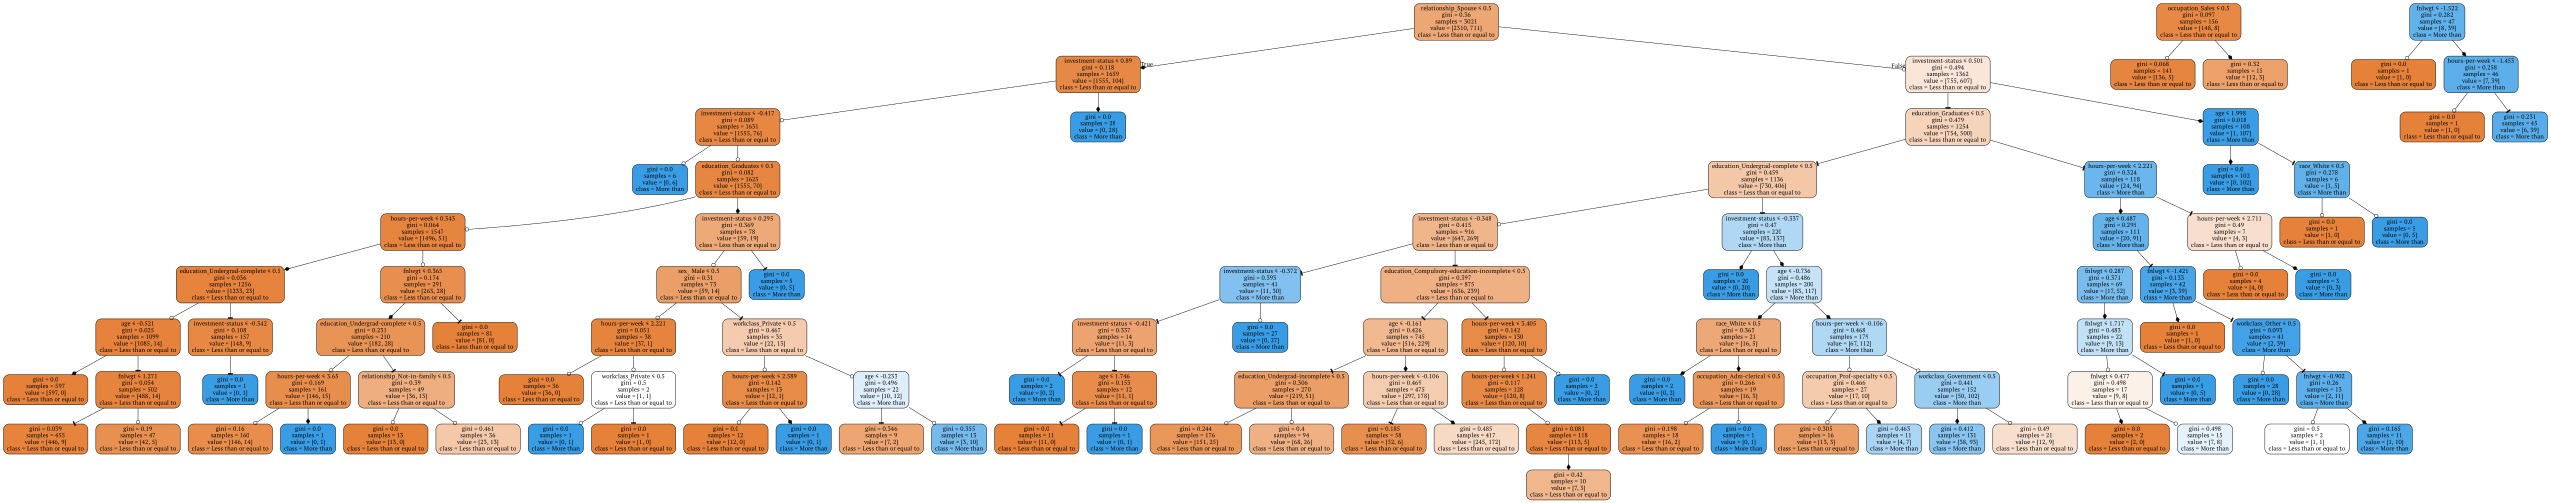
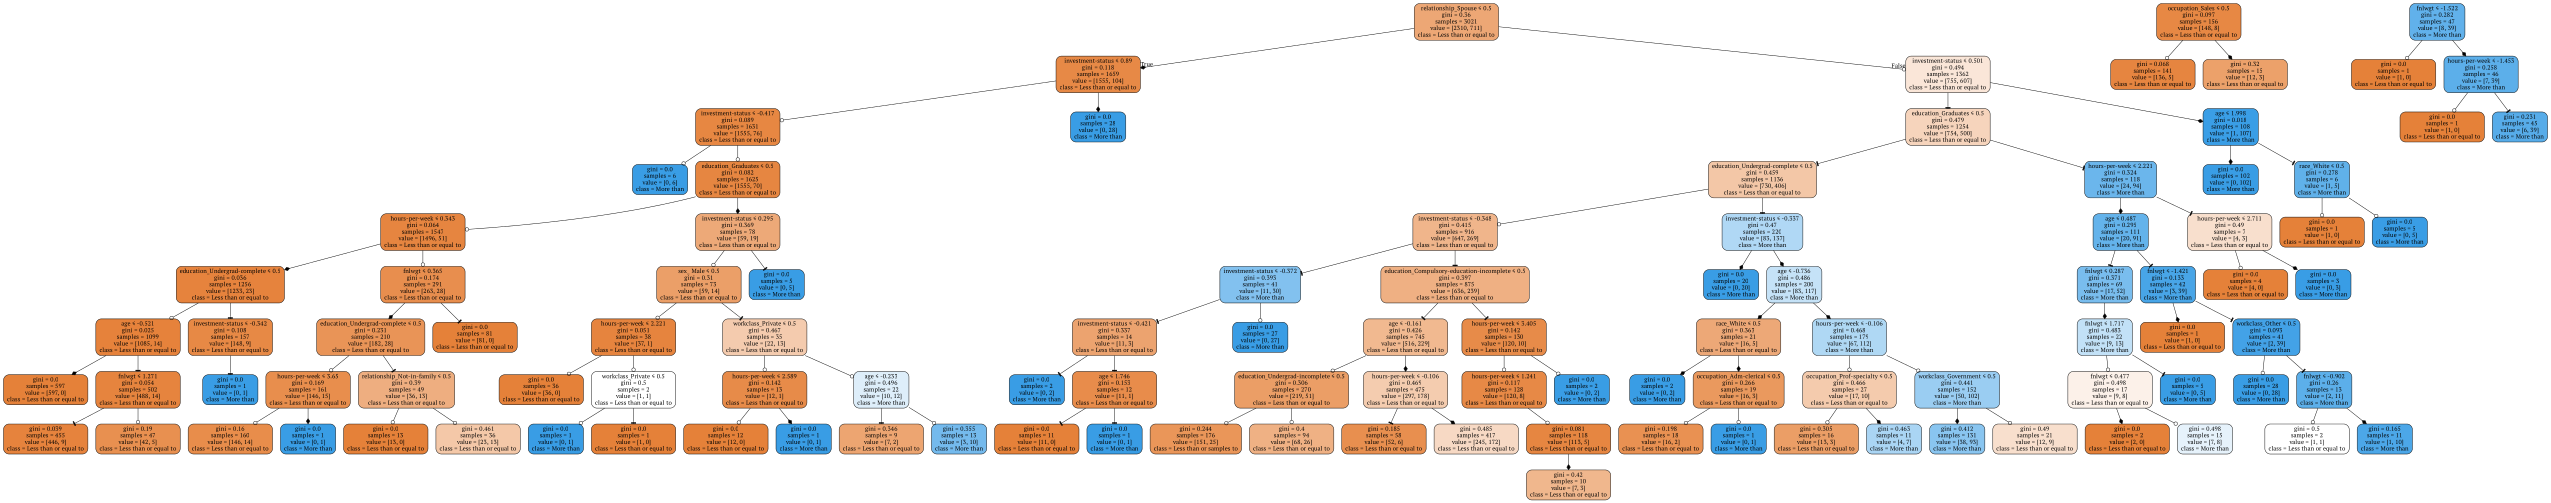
edge "age ≤ 0.487" -> "fnlwgt ≤ 0.287": added
edge "age ≤ -0.161" -> "education_Undergrad-incomplete ≤ 0.5": arrowhead tee -> odot
node "gini = 0.244": text "class = Less than or equal to" -> "class = Less than or samples to"
